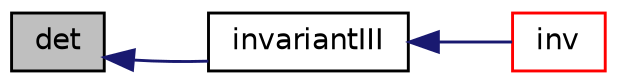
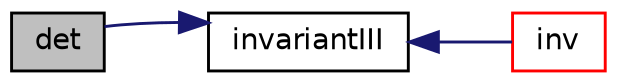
edge "invariantIII" -> "det": reversed
